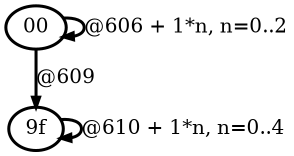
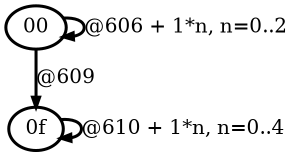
node "9f": label "9f" -> "0f"
